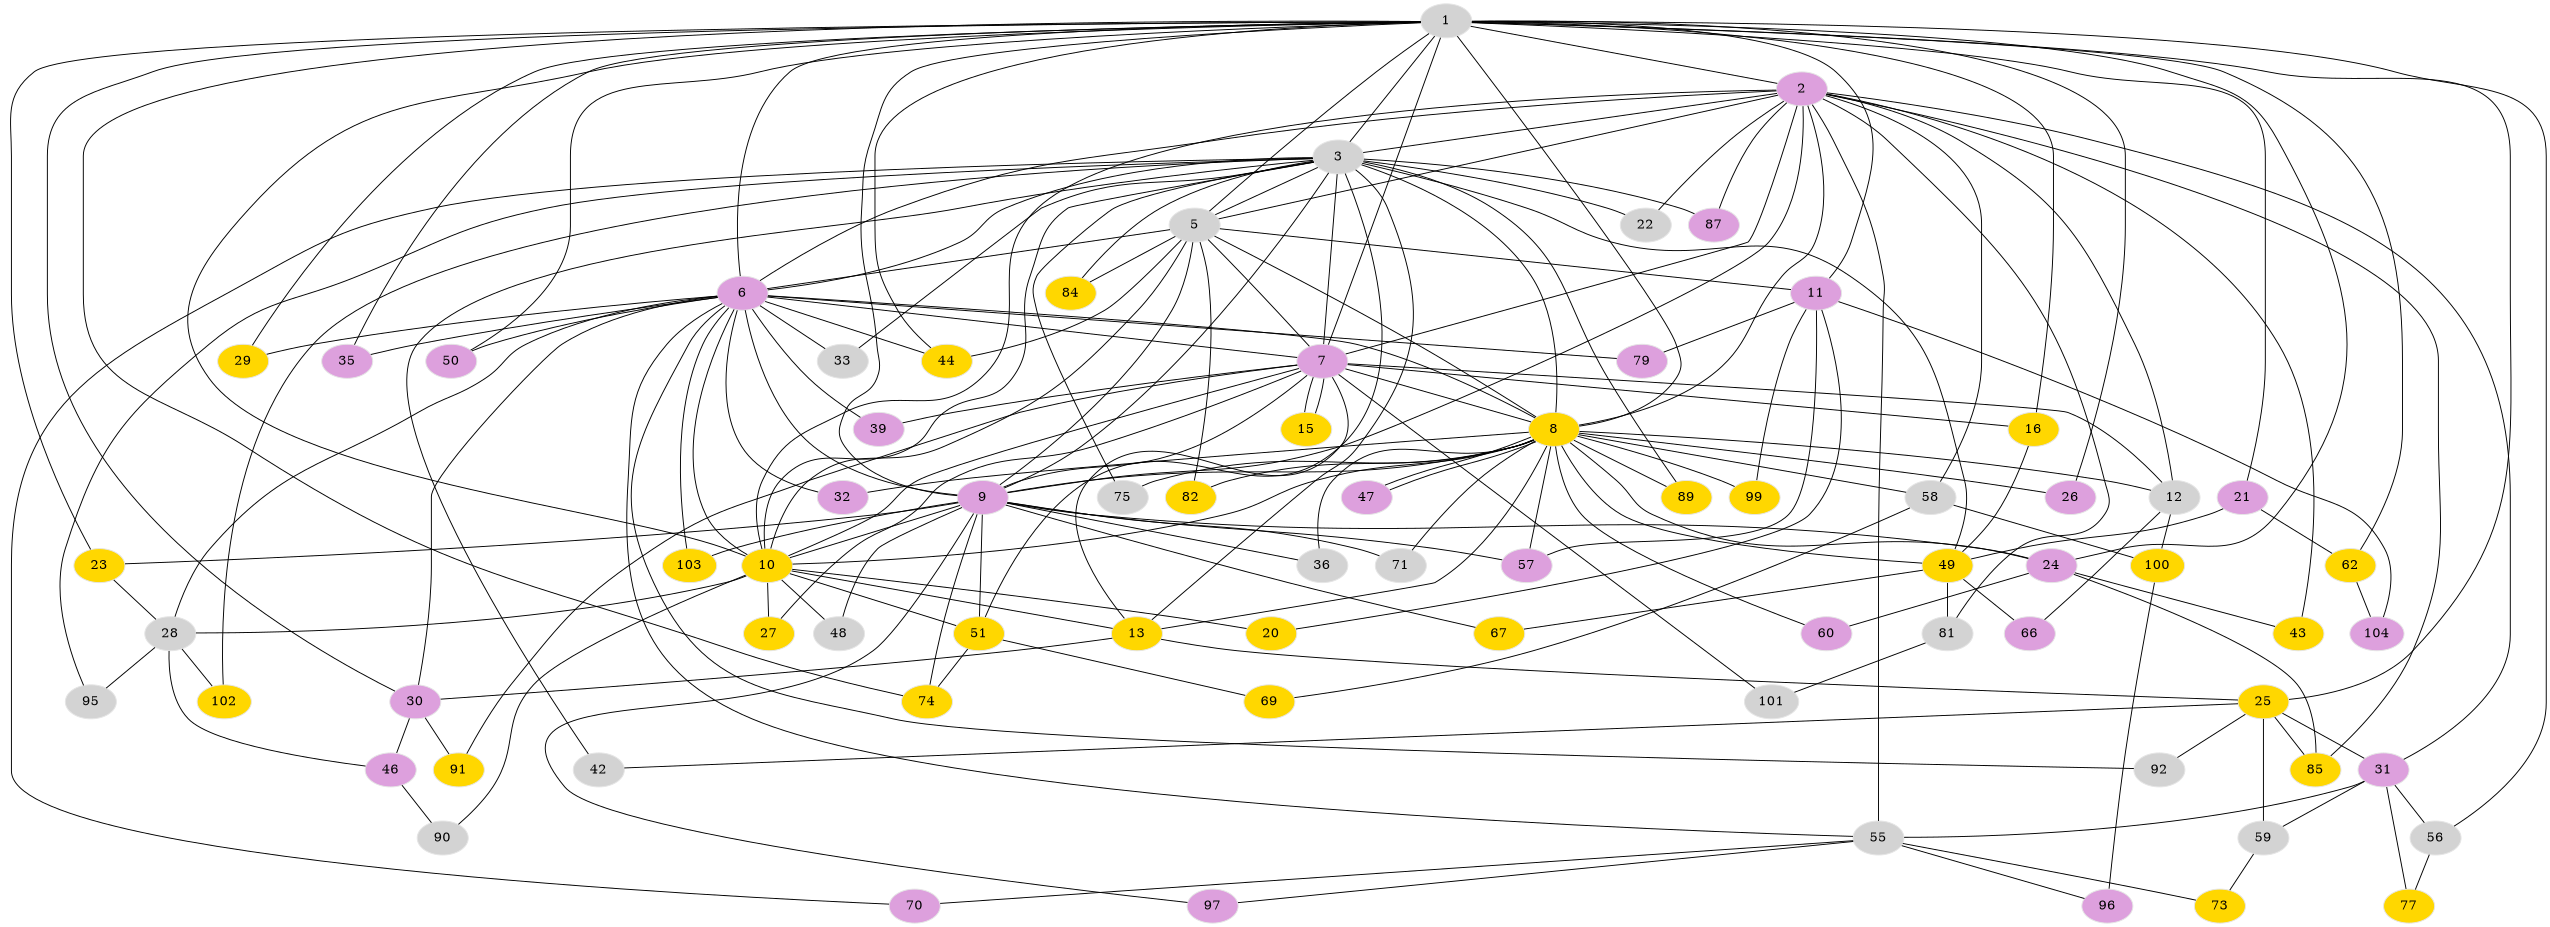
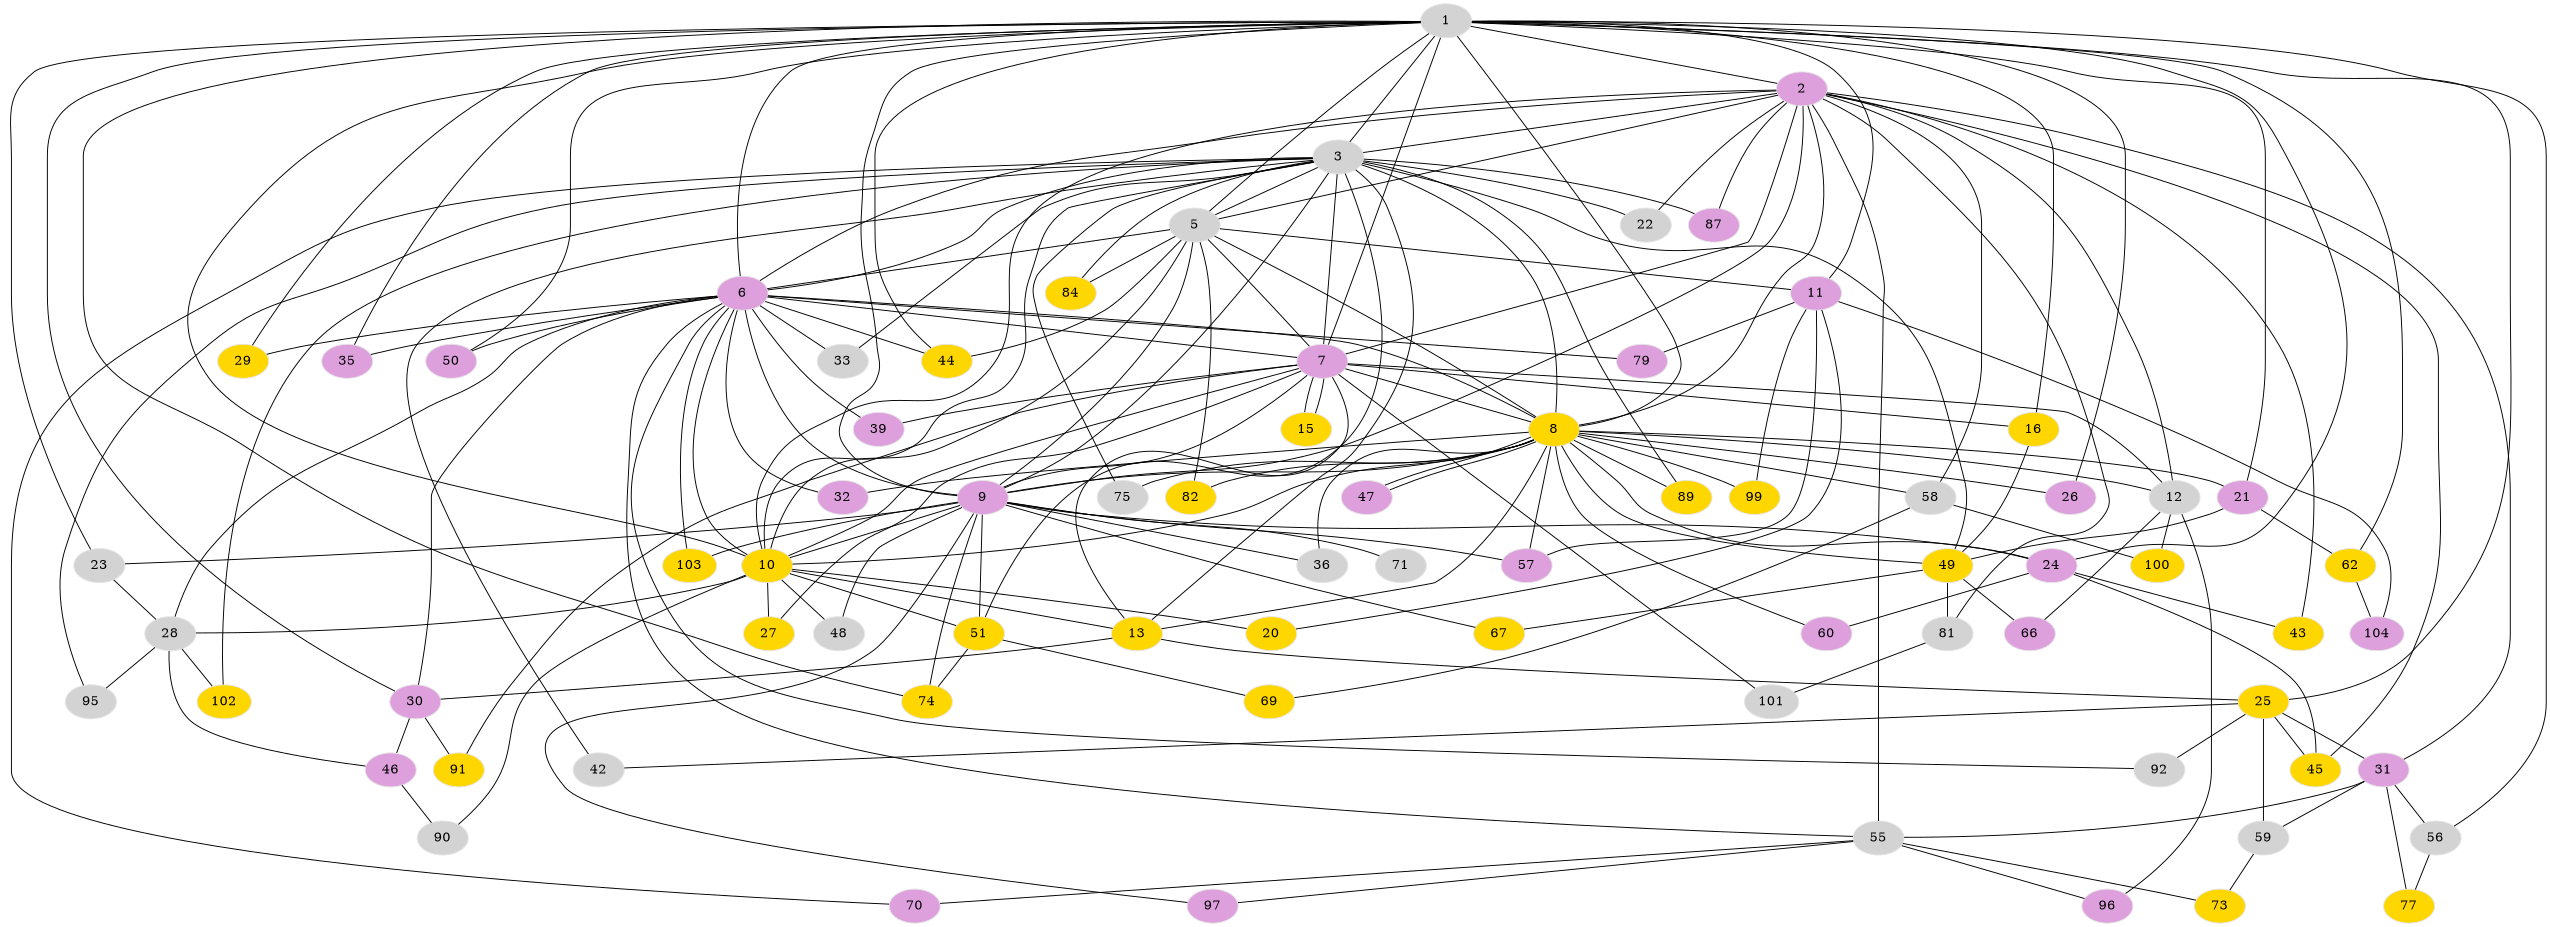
edge "8" -- "71": now "8" -- "21"
node "23": fillcolor gold -> lightgrey
edge "100" -- "96": now "12" -- "96"
node "85": label "85" -> "45"
